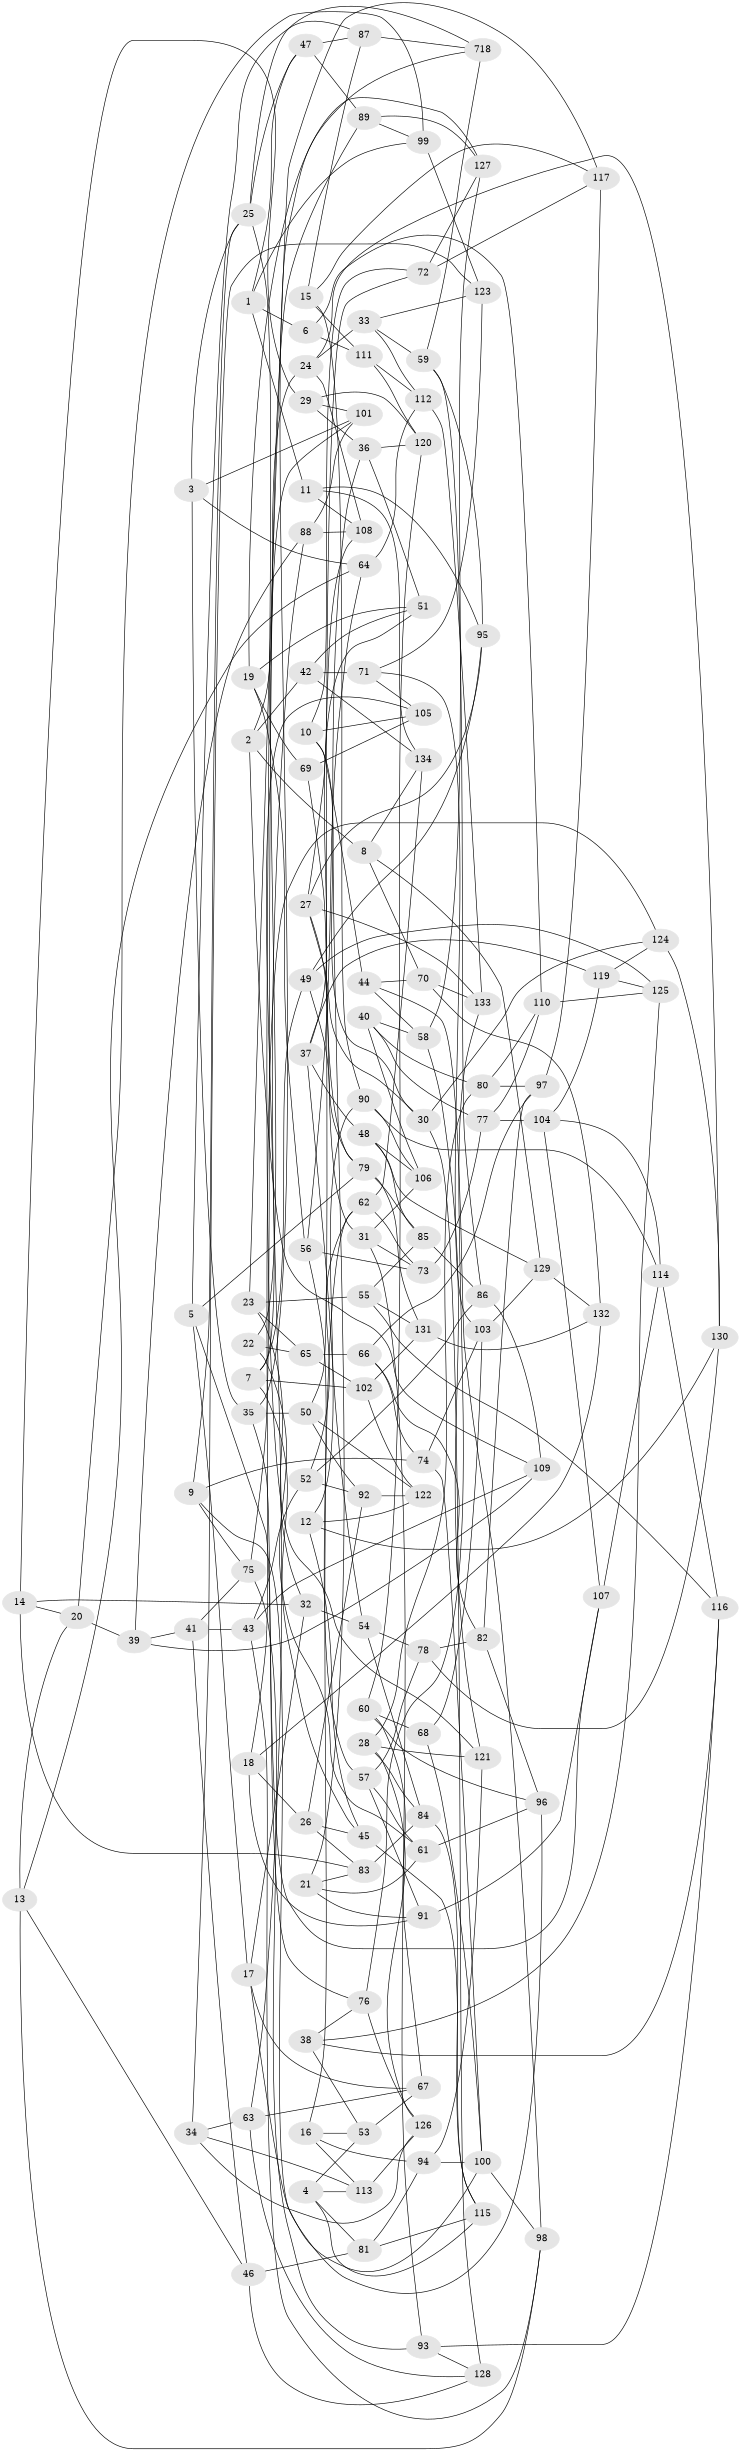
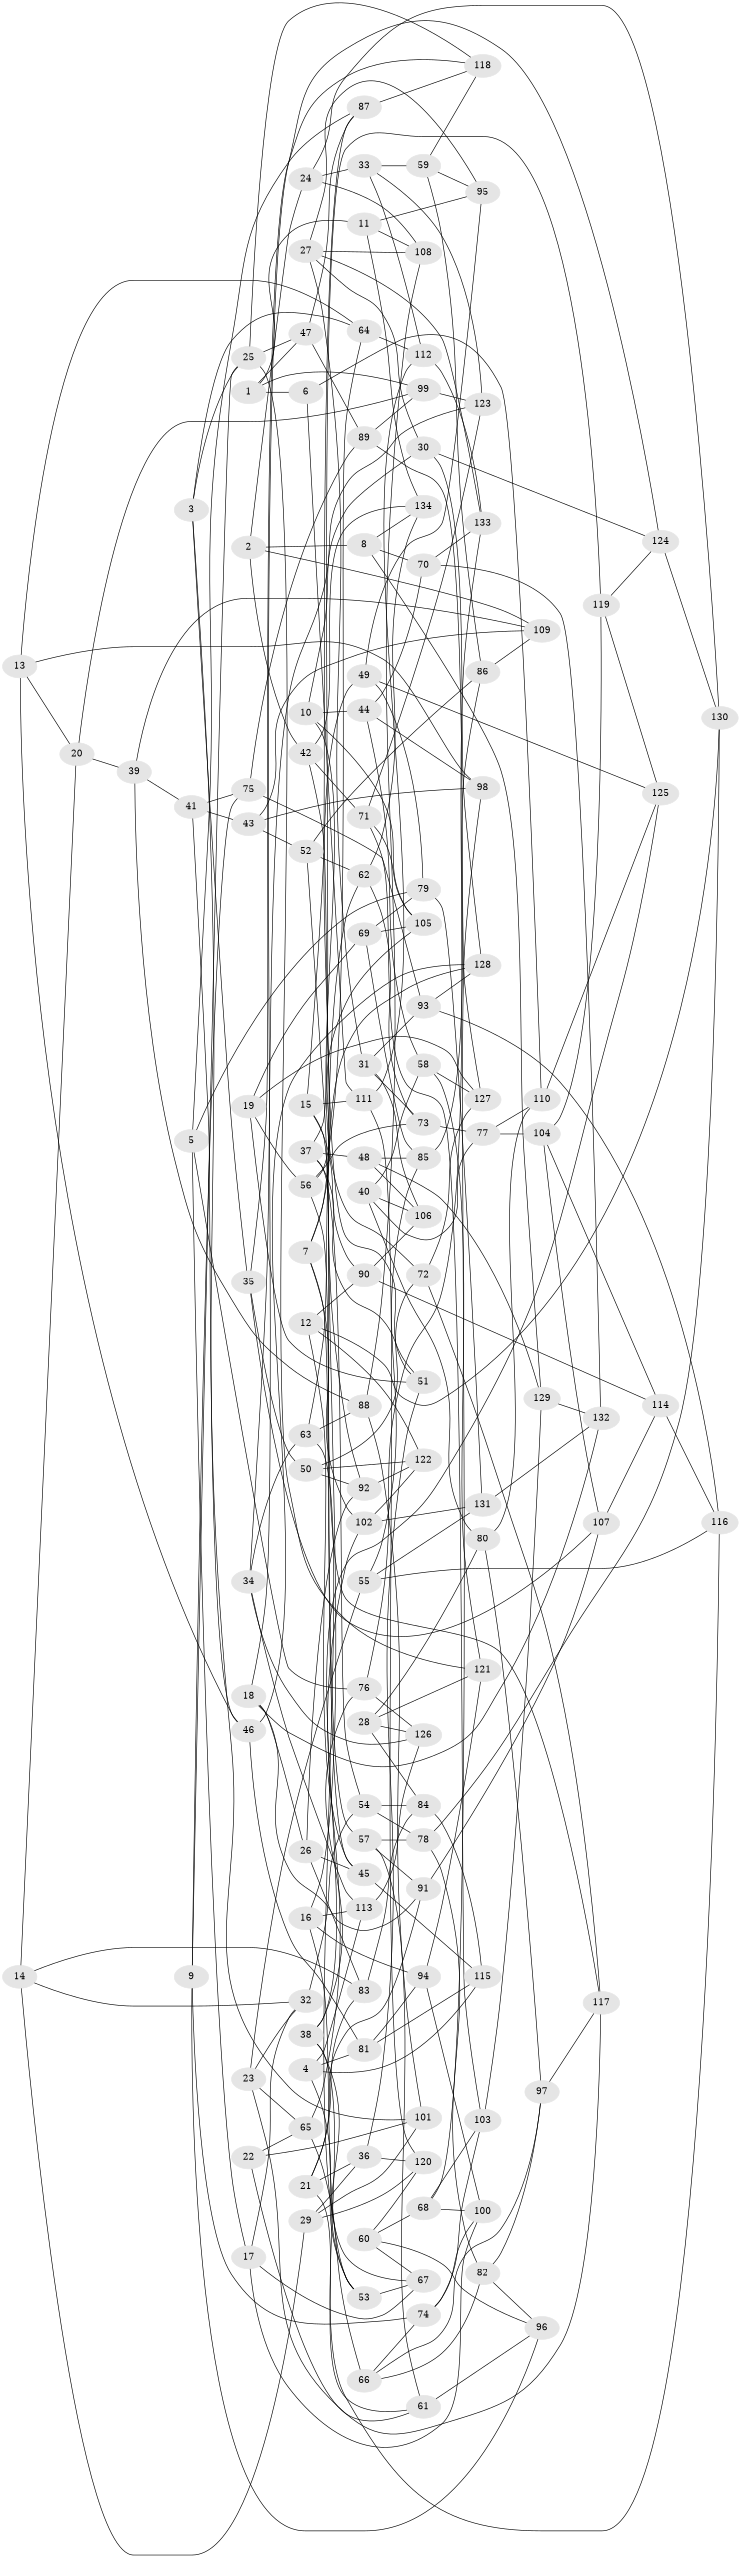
node "718": label "718" -> "118"
edge "79" -- "85": now "69" -- "85"
edge "100" -- "98": now "68" -- "98"
